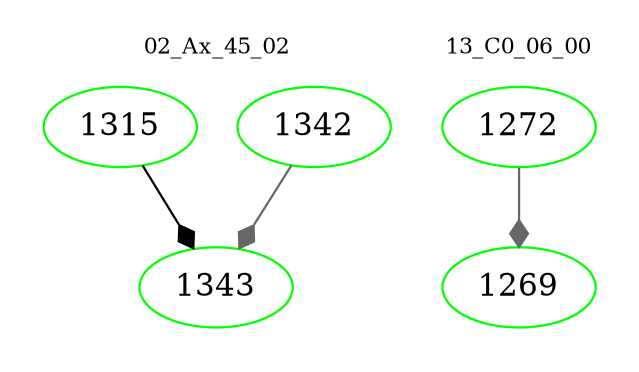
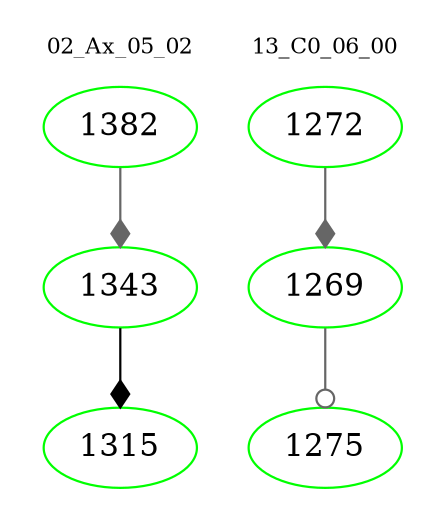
cluster "02_Ax_45_02": label "02_Ax_45_02" -> "02_Ax_05_02"
node "1342": label "1342" -> "1382"
edge "1315" -> "1343": reversed
node "1275": added
